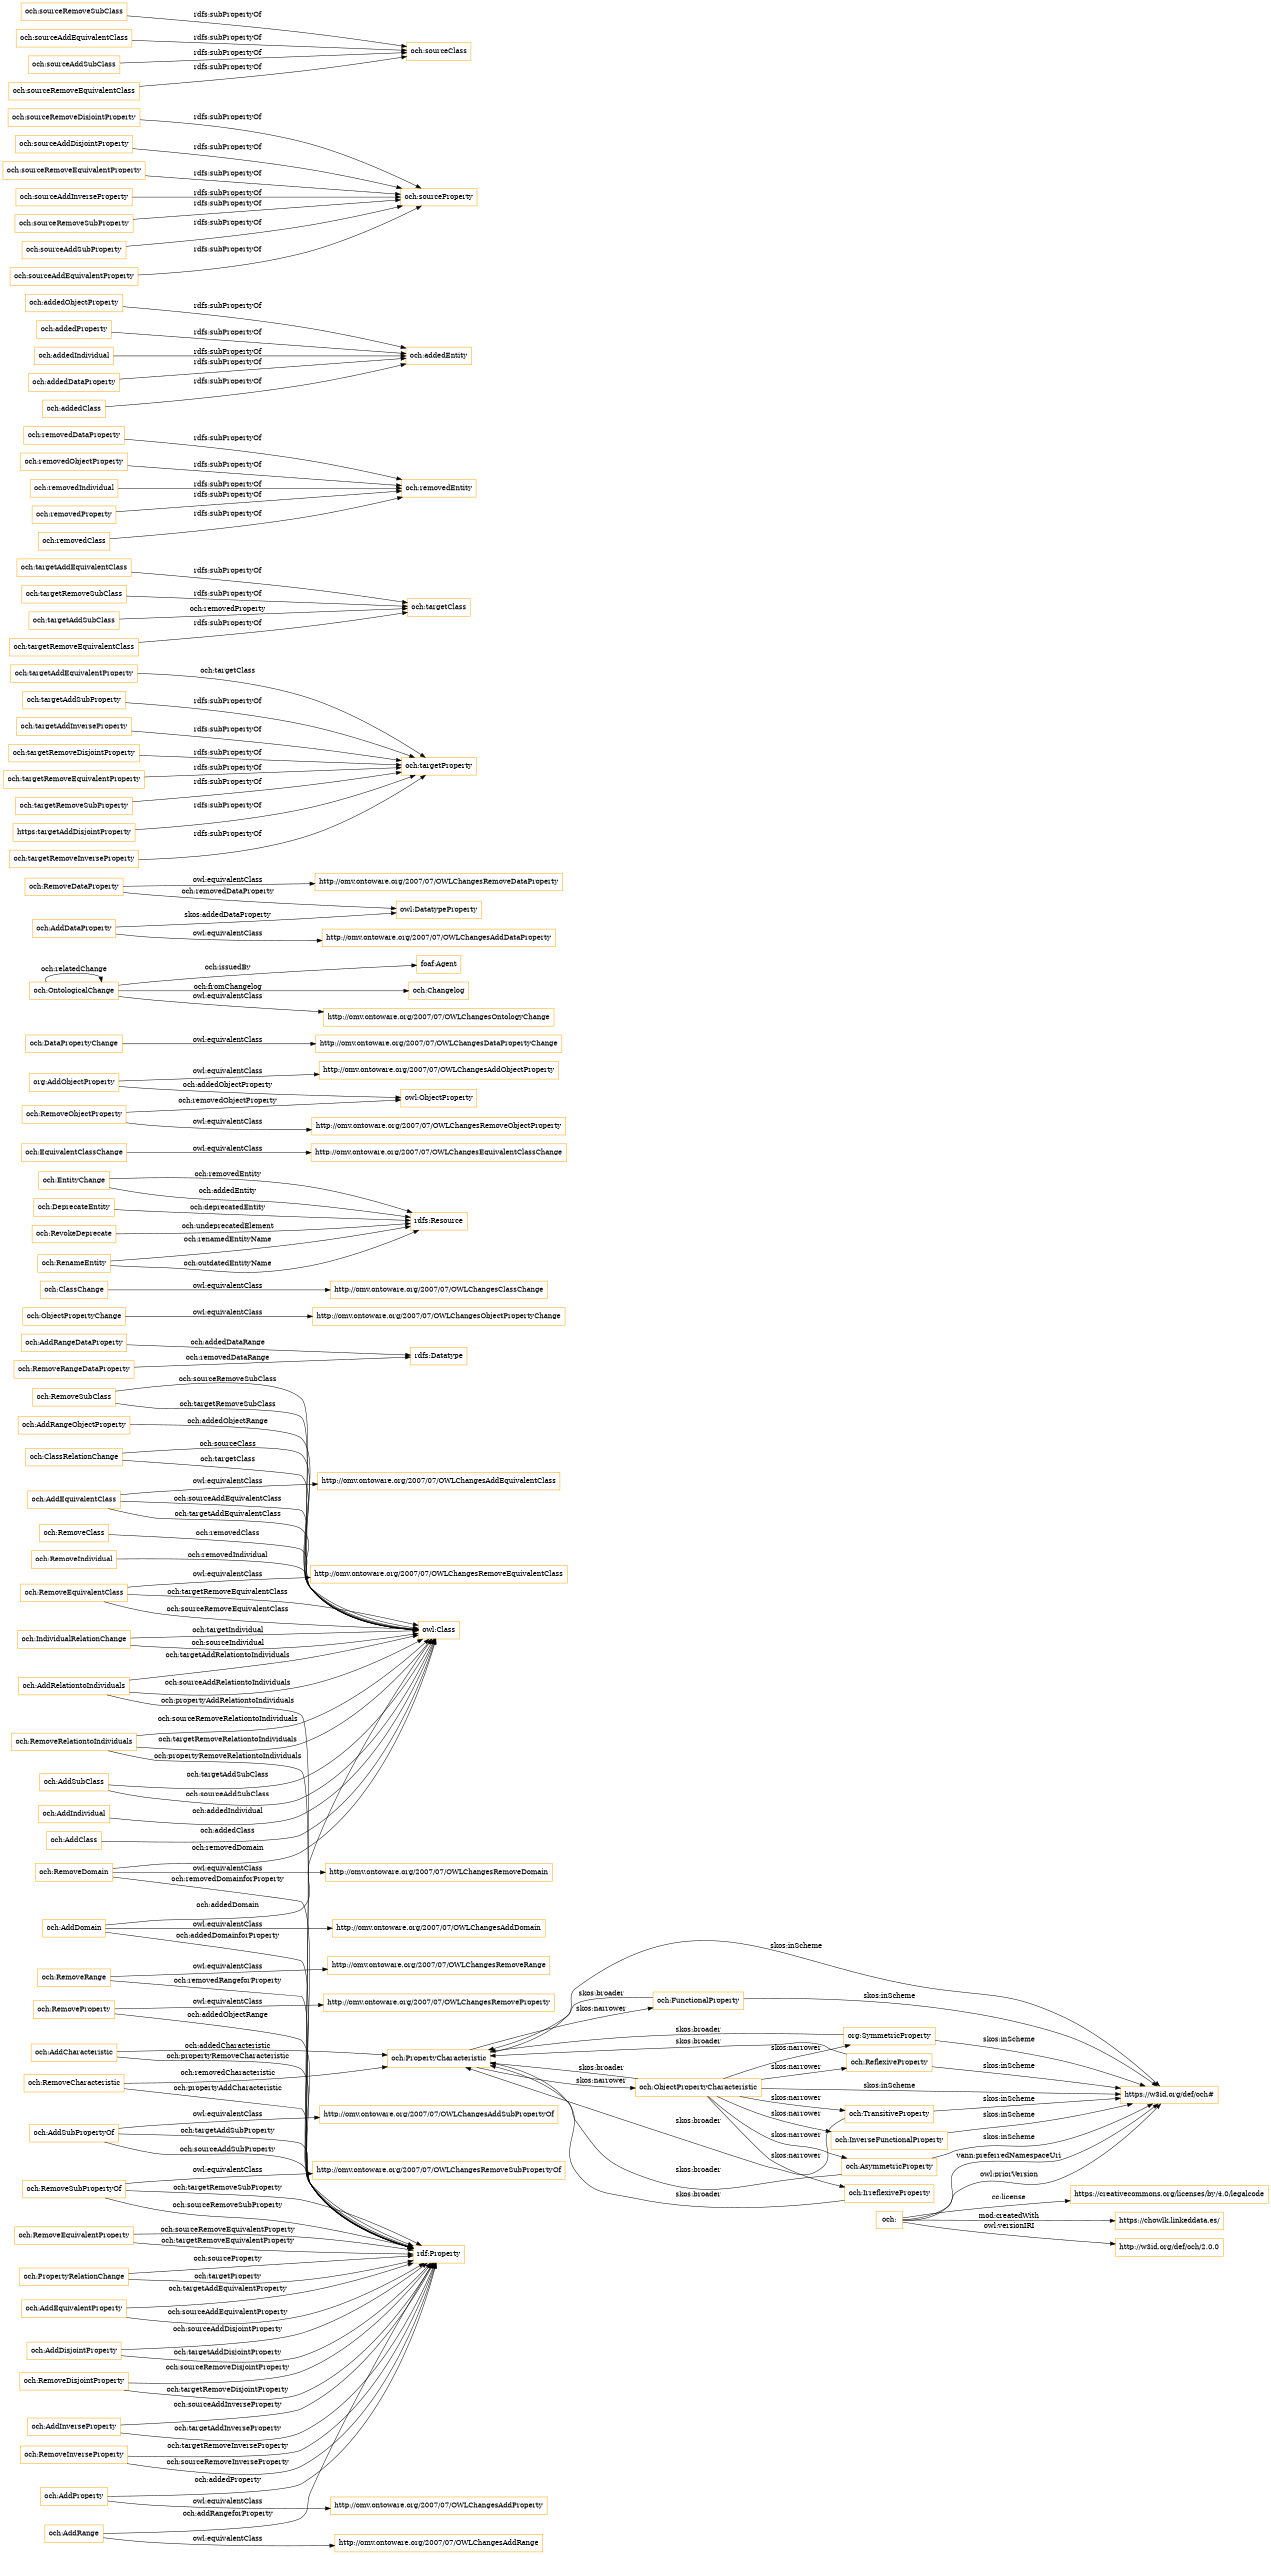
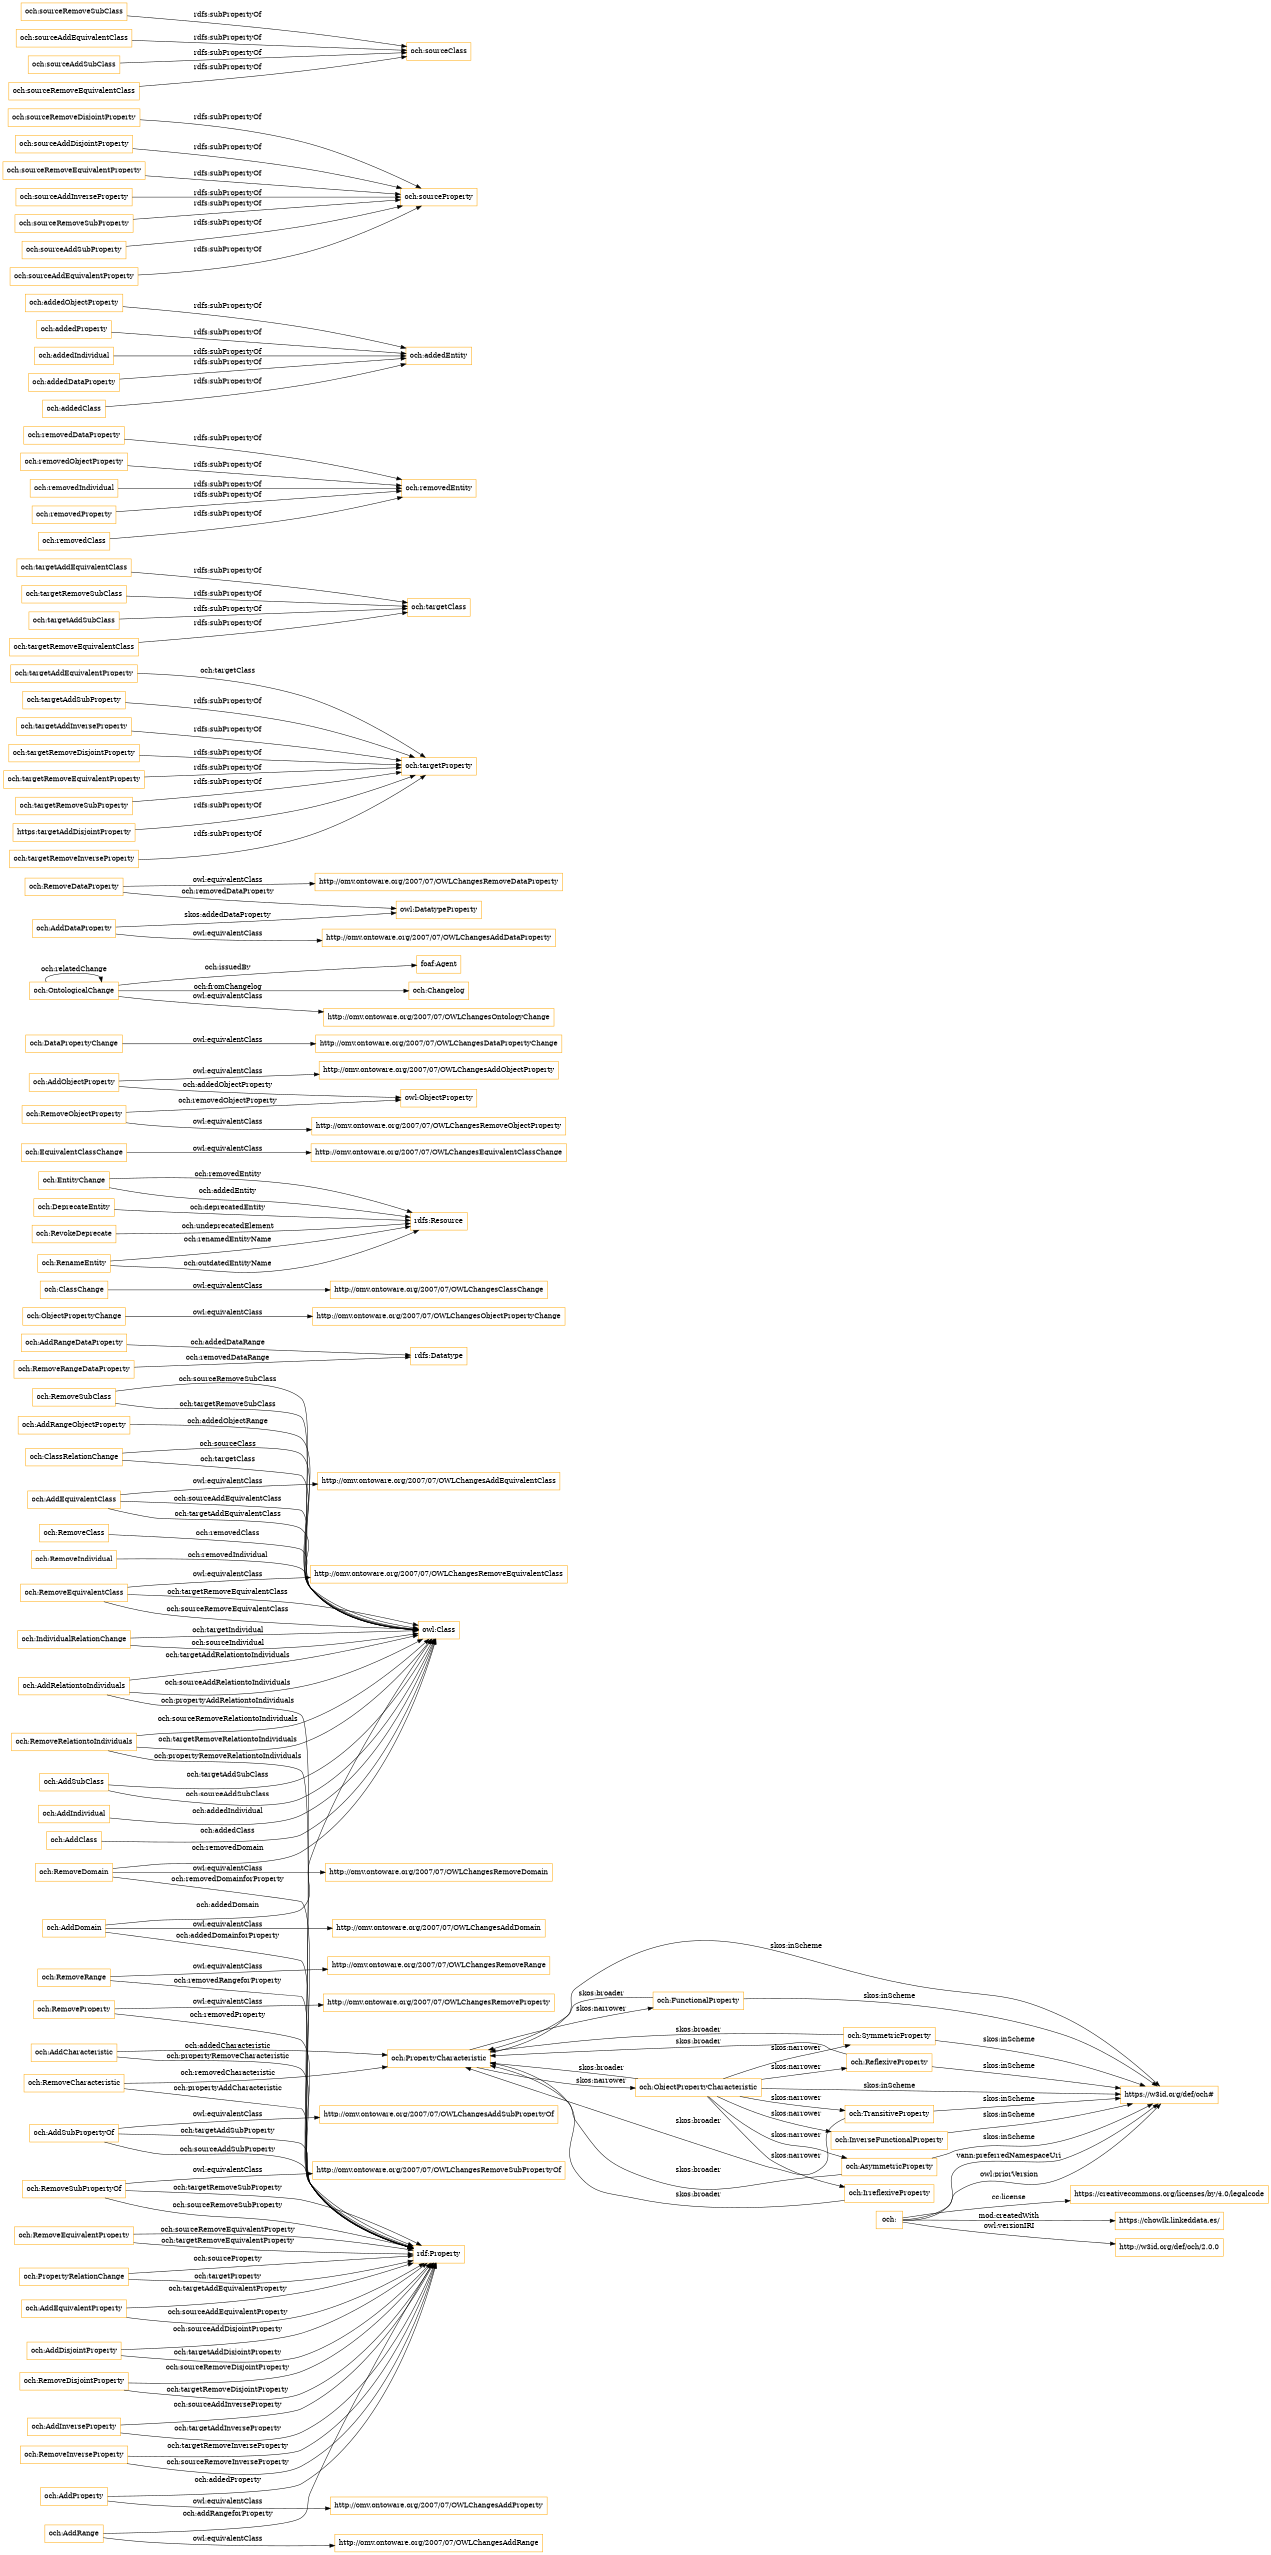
edge "och:targetAddSubClass" -> "och:targetClass": label "och:removedProperty" -> "rdfs:subPropertyOf"
node "org:AddObjectProperty": label "org:AddObjectProperty" -> "och:AddObjectProperty"
edge "och:RemoveProperty" -> "rdf:Property": label "och:addedObjectRange" -> "och:removedProperty"
node "org:SymmetricProperty": label "org:SymmetricProperty" -> "och:SymmetricProperty"
